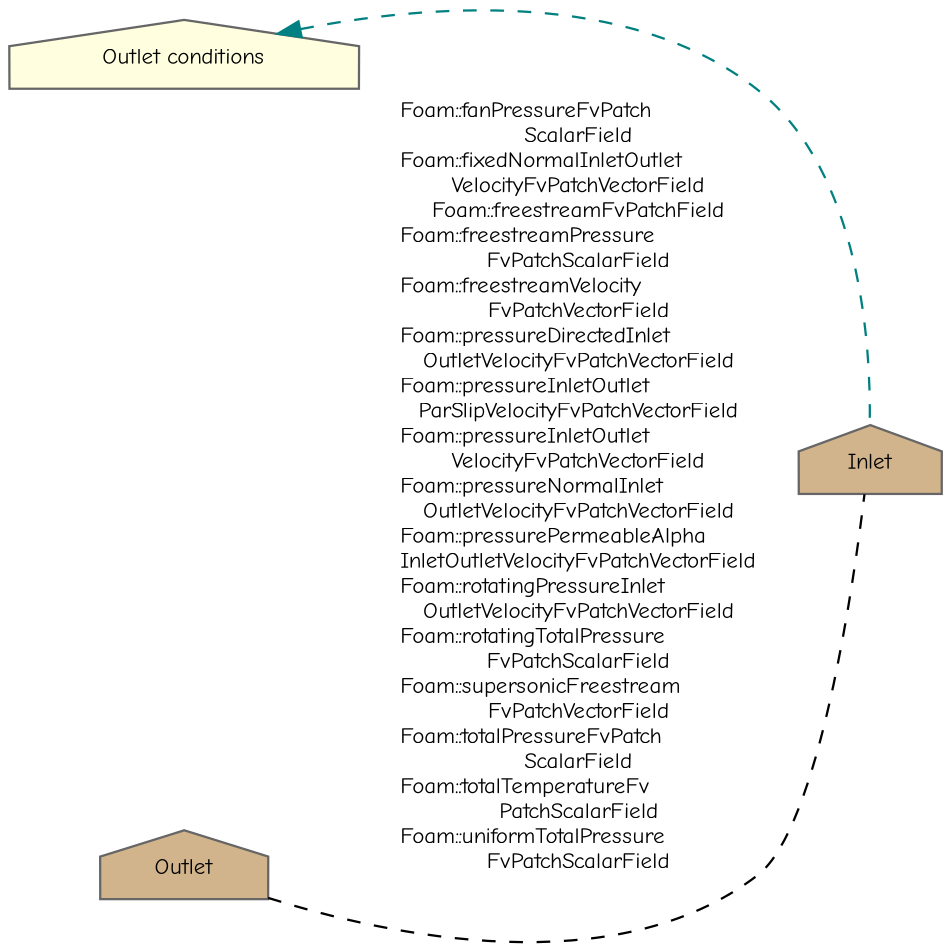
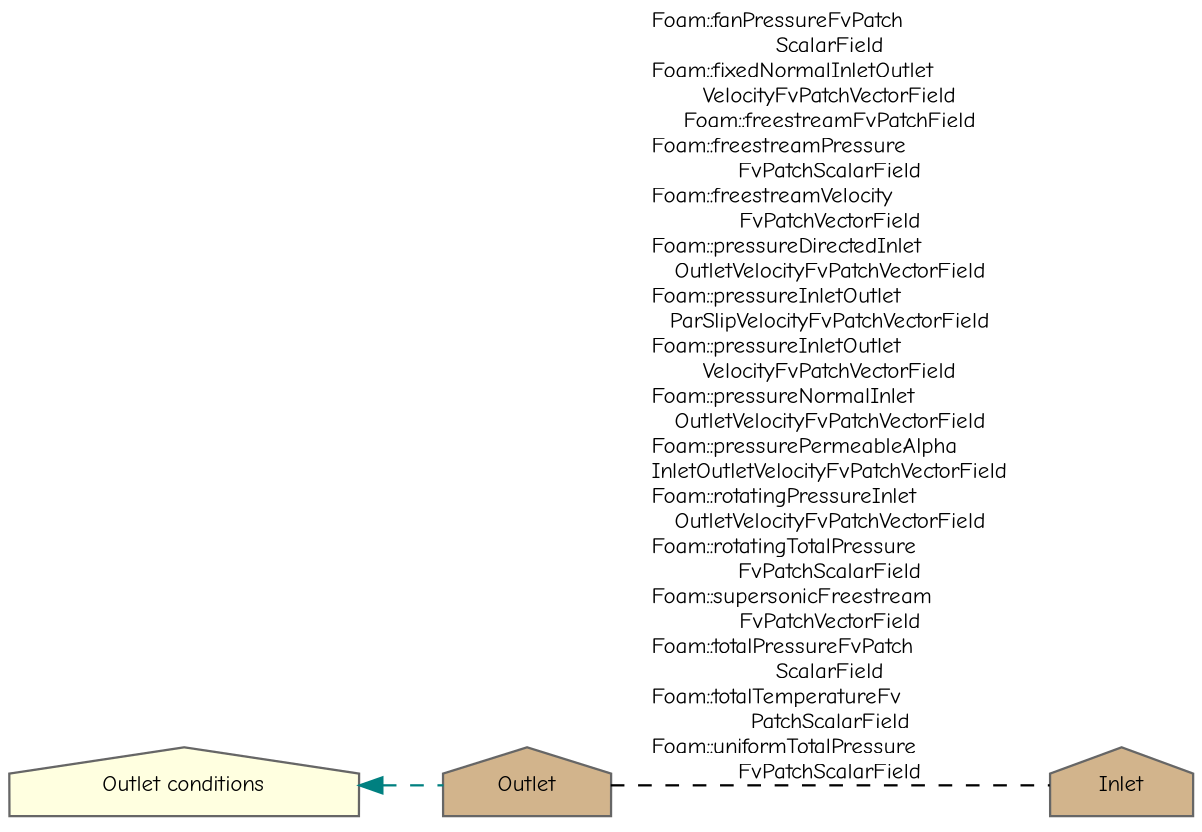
edge "Inlet" -> "Outlet conditions": now "Outlet" -> "Outlet conditions"
